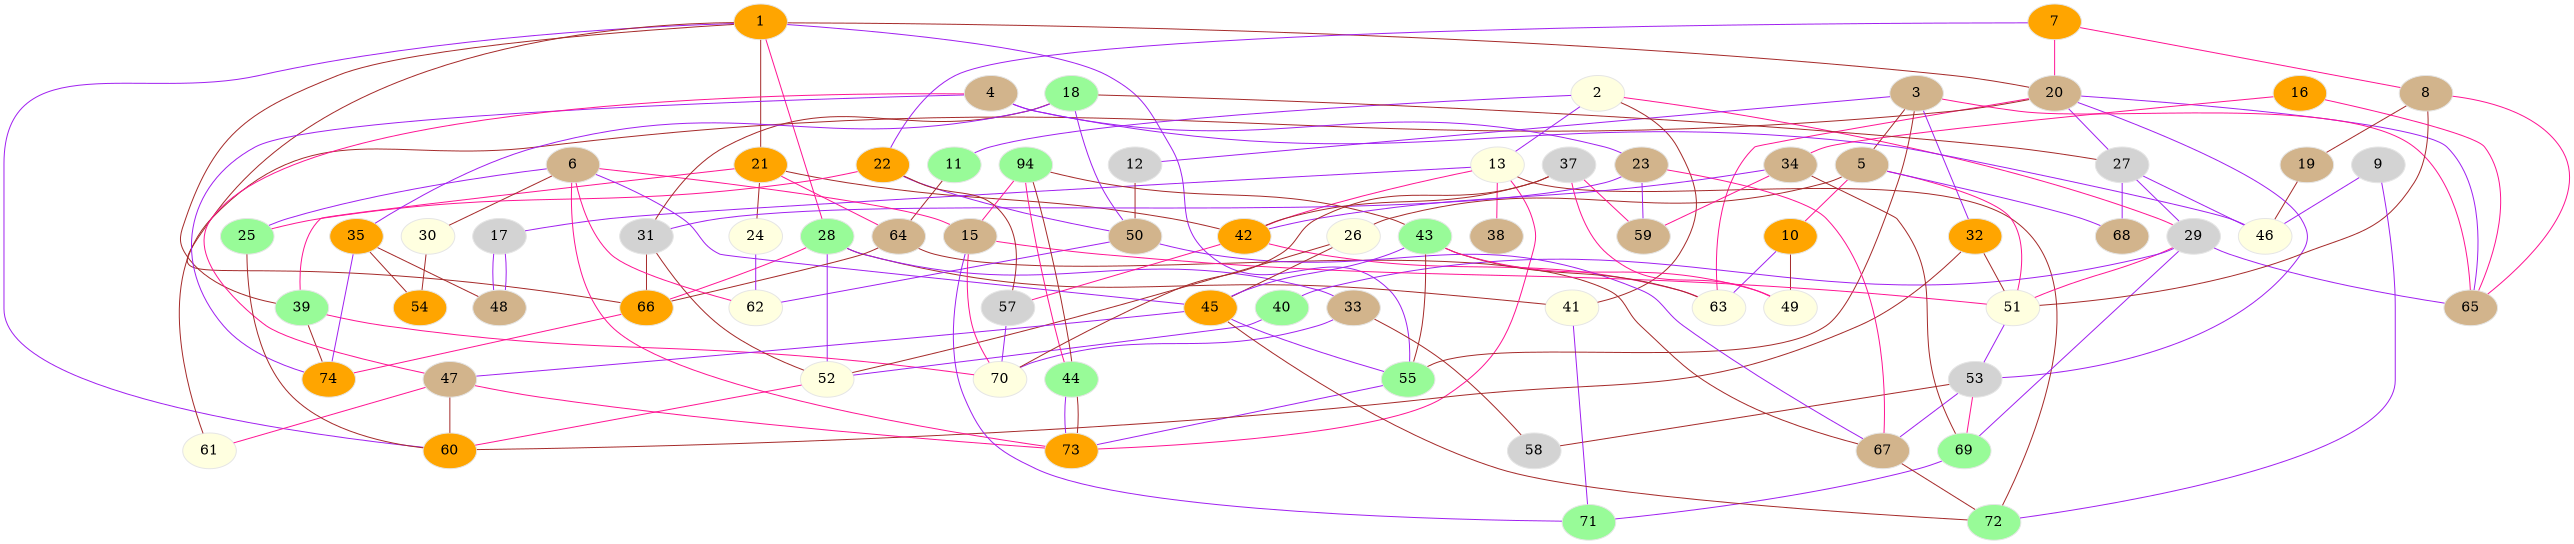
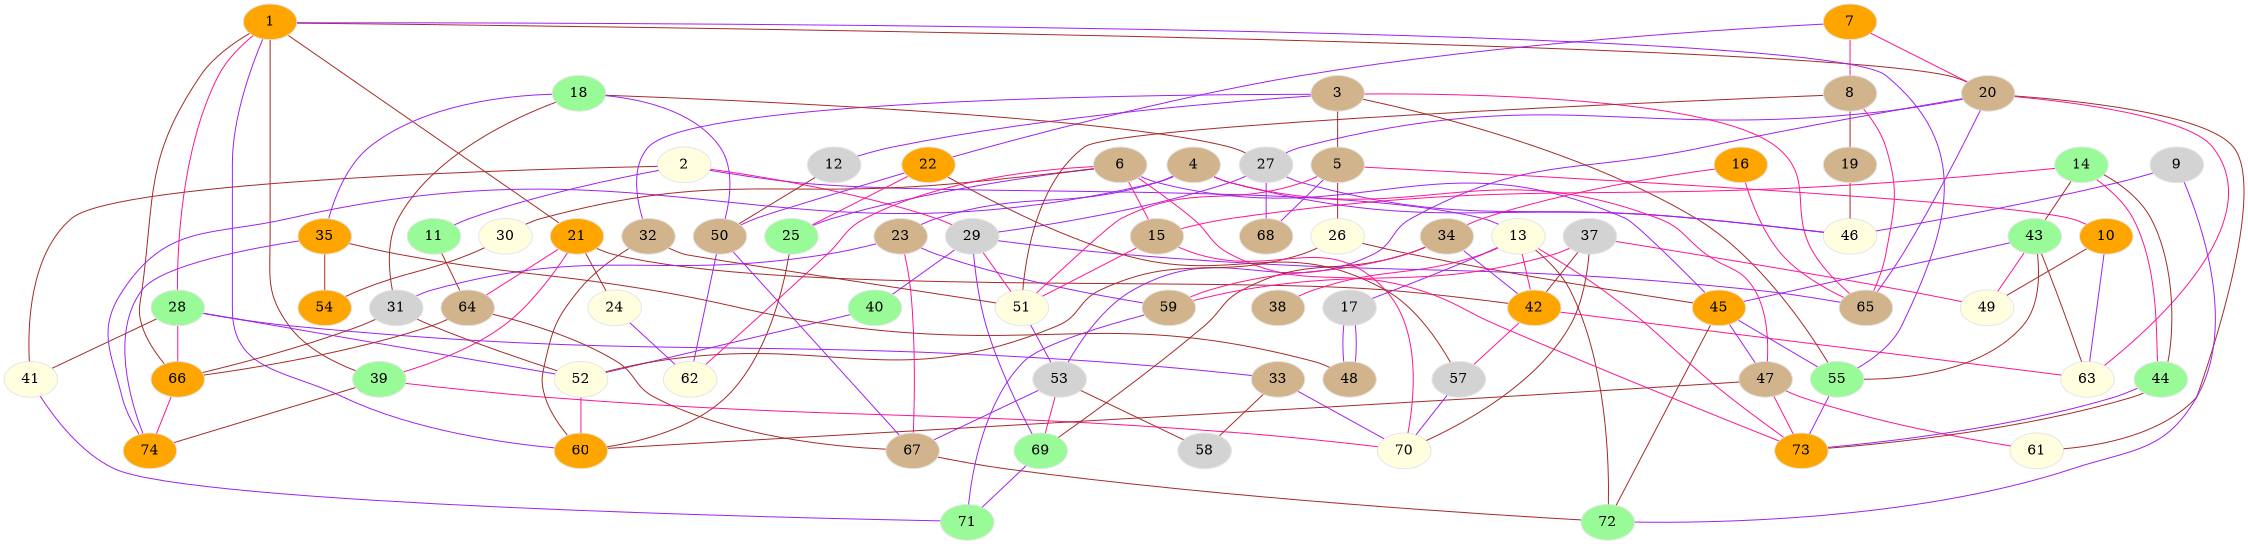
node "94": label "94" -> "14"
node "32": fillcolor orange -> tan
edge "15" -- "71": now "59" -- "71"
